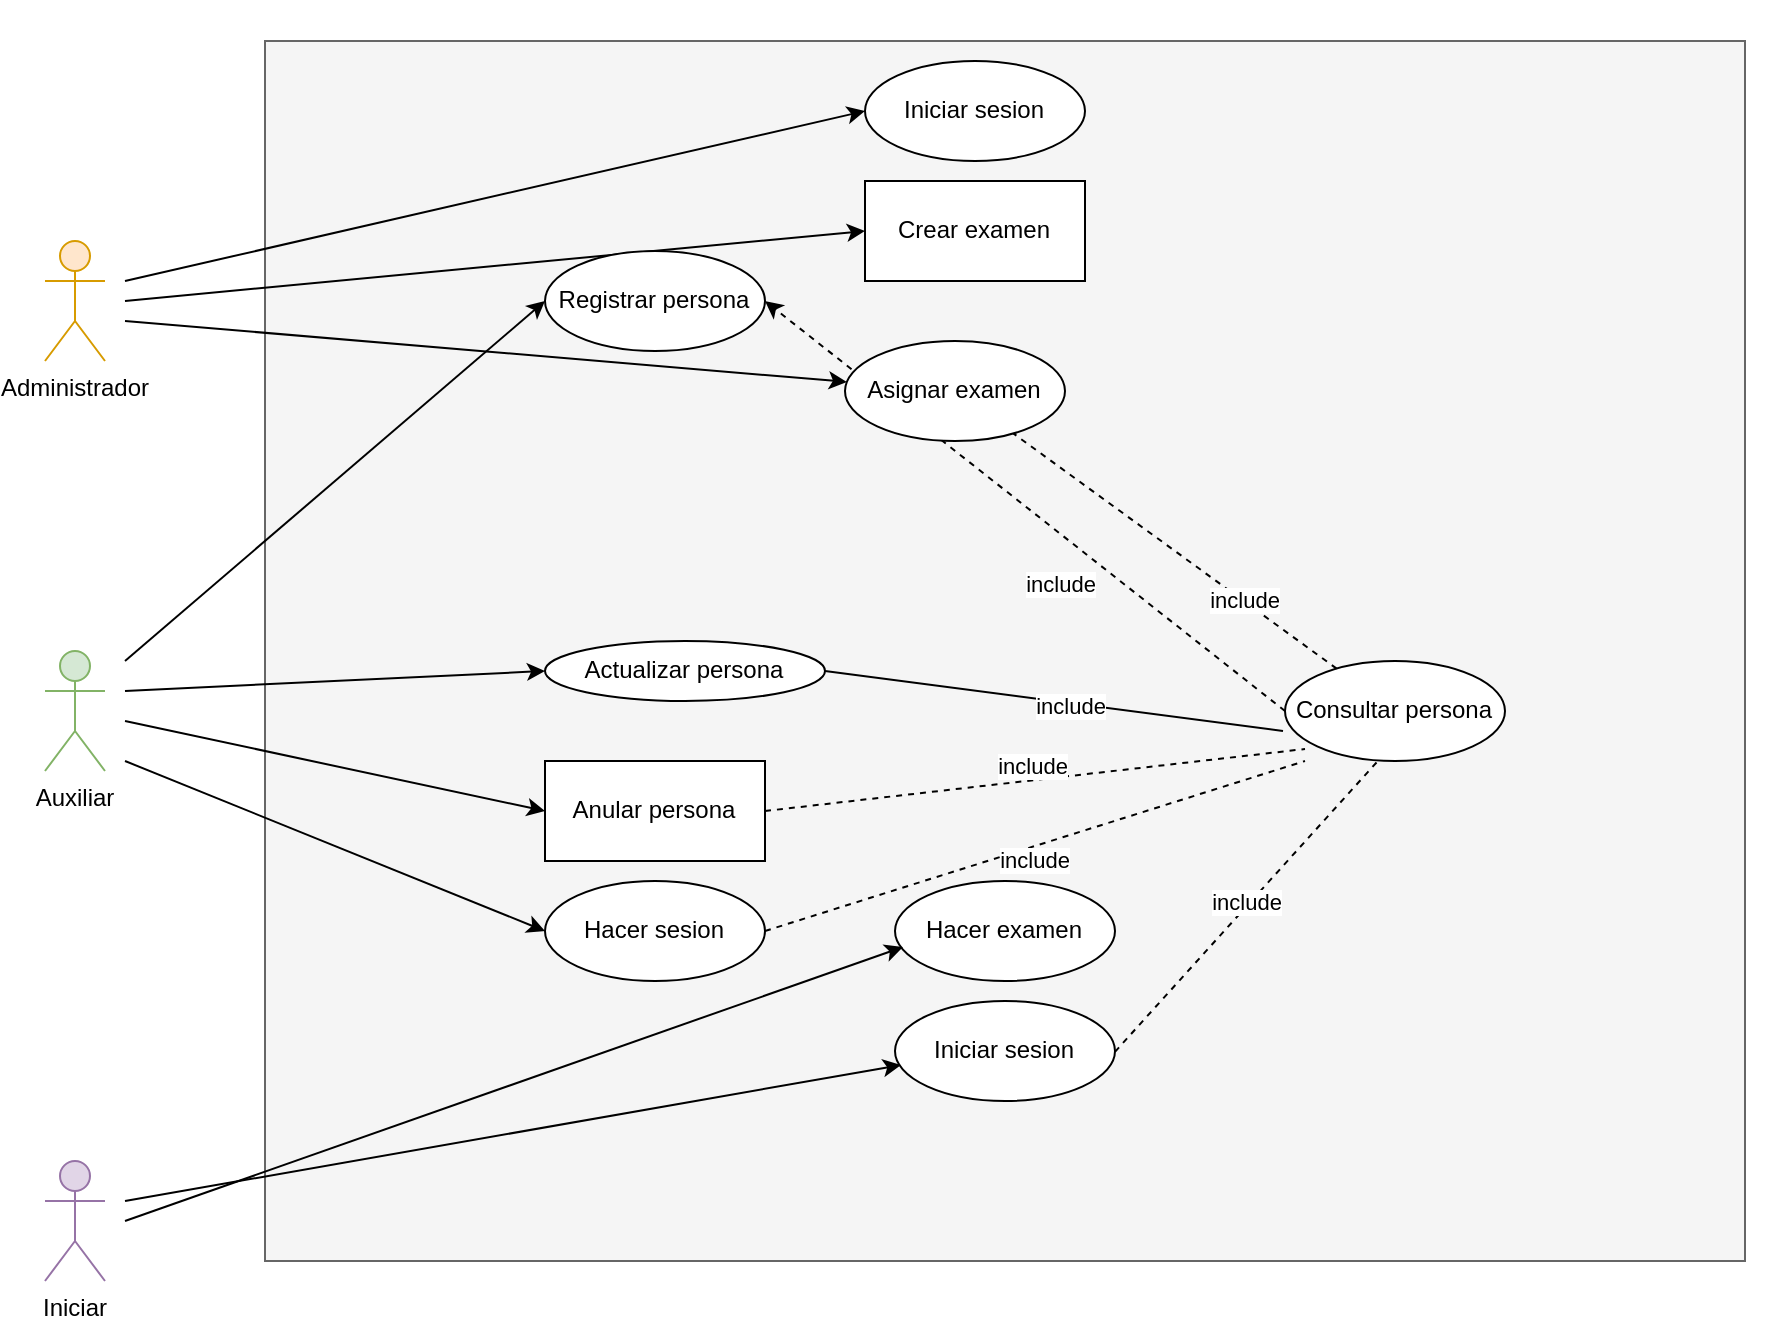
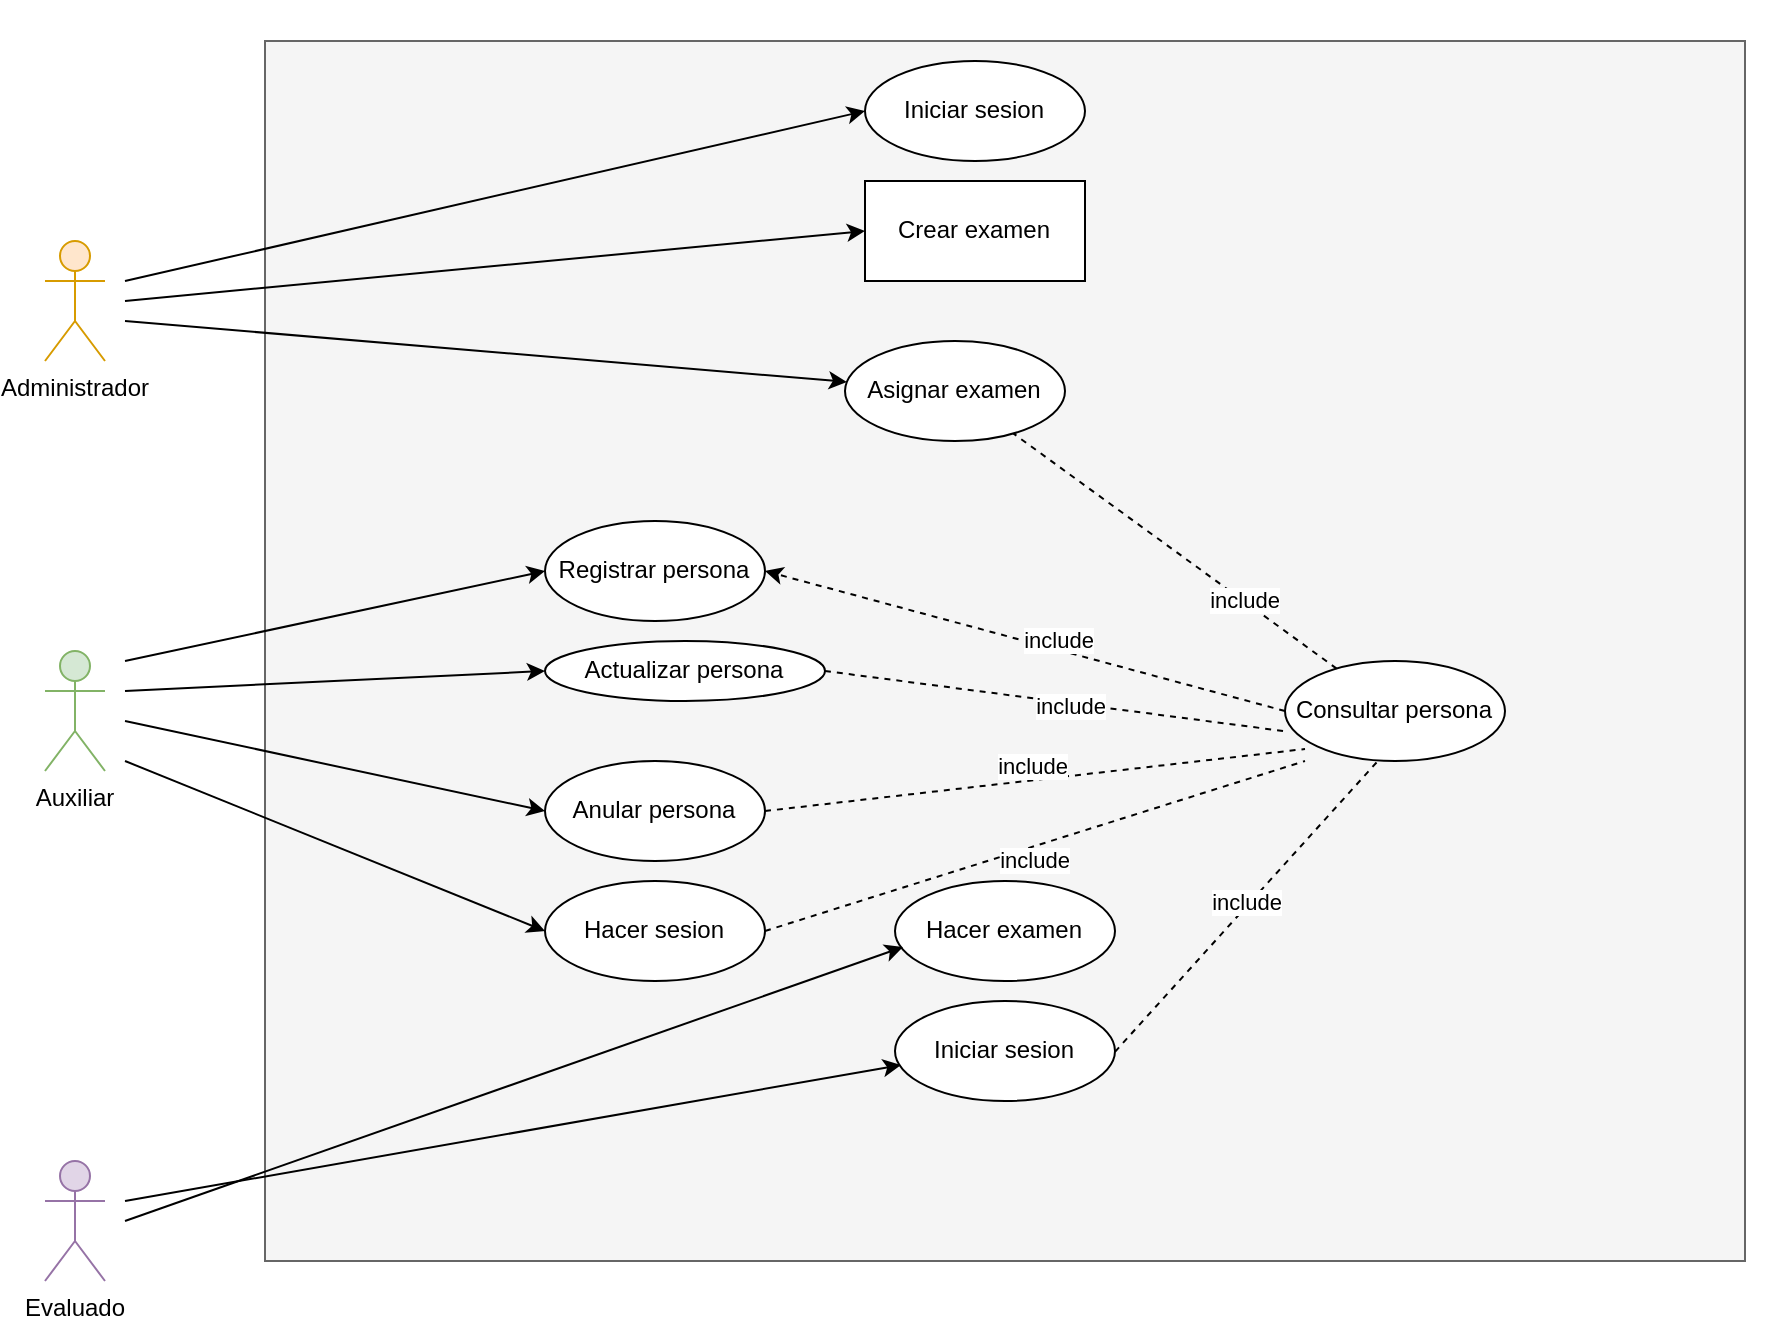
node "Registrar persona": moved (655, 301) -> (655, 571)
edge "Actualizar persona" -- "Consultar persona": style solid -> dashed
node "Anular persona": shape rectangle -> ellipse
node "Iniciar": label "Iniciar" -> "Evaluado"
